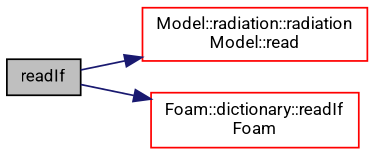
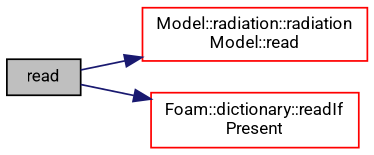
node "readIf": label "readIf" -> "read"
node "Foam::dictionary::readIf Foam": label "Foam::dictionary::readIf Foam" -> "Foam::dictionary::readIf Present"
